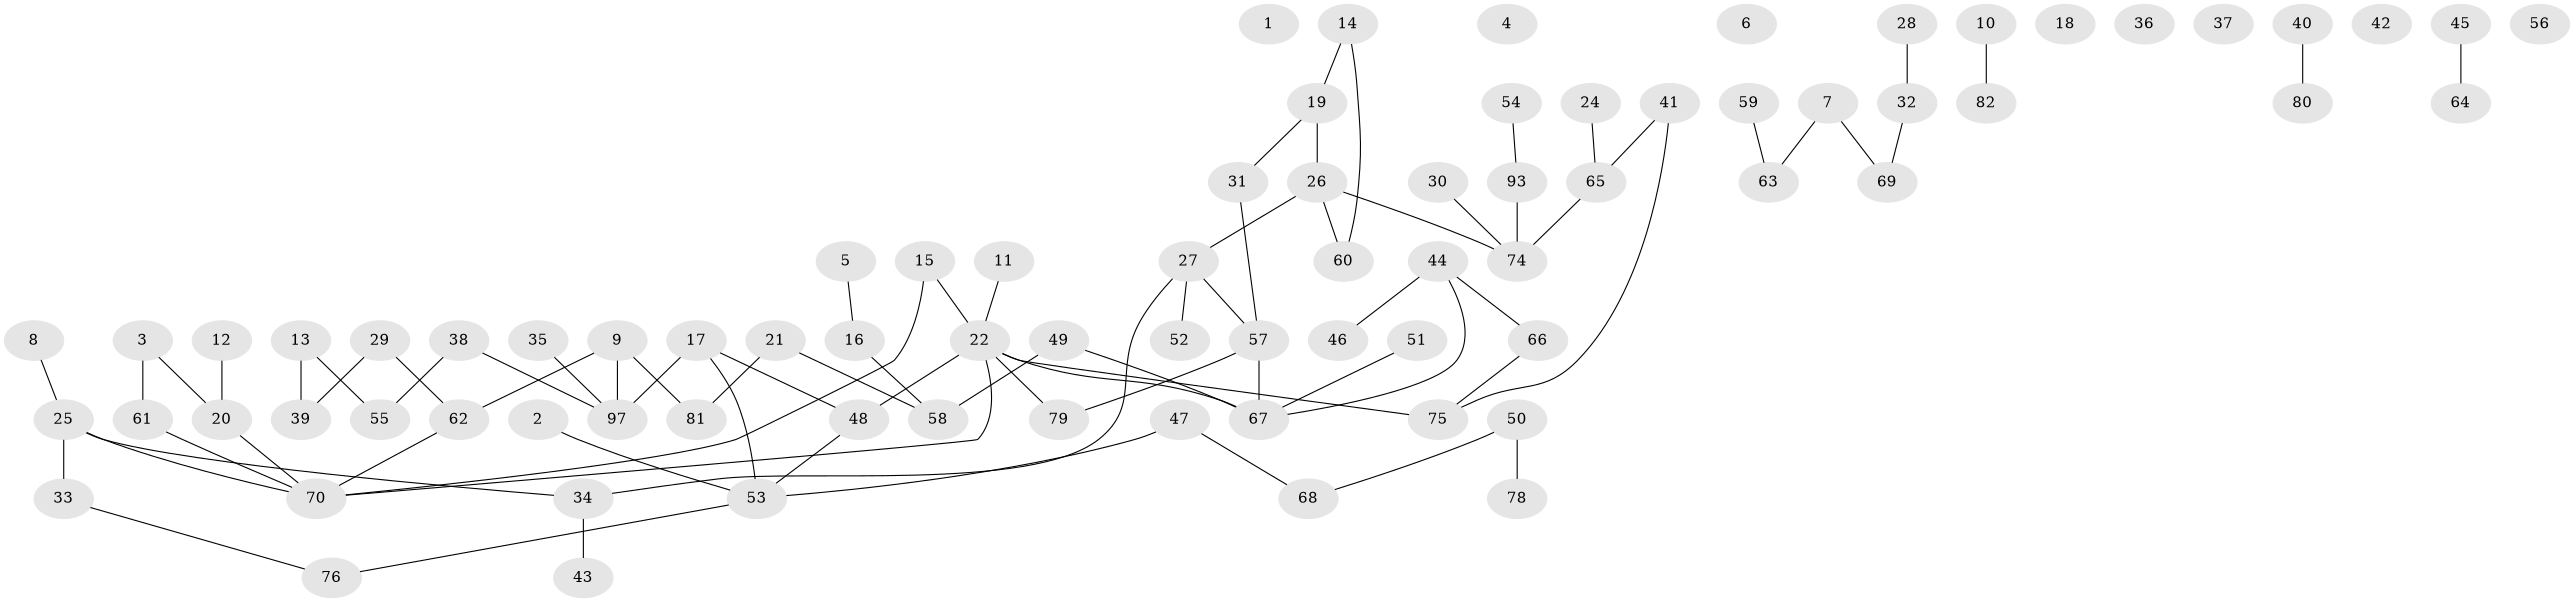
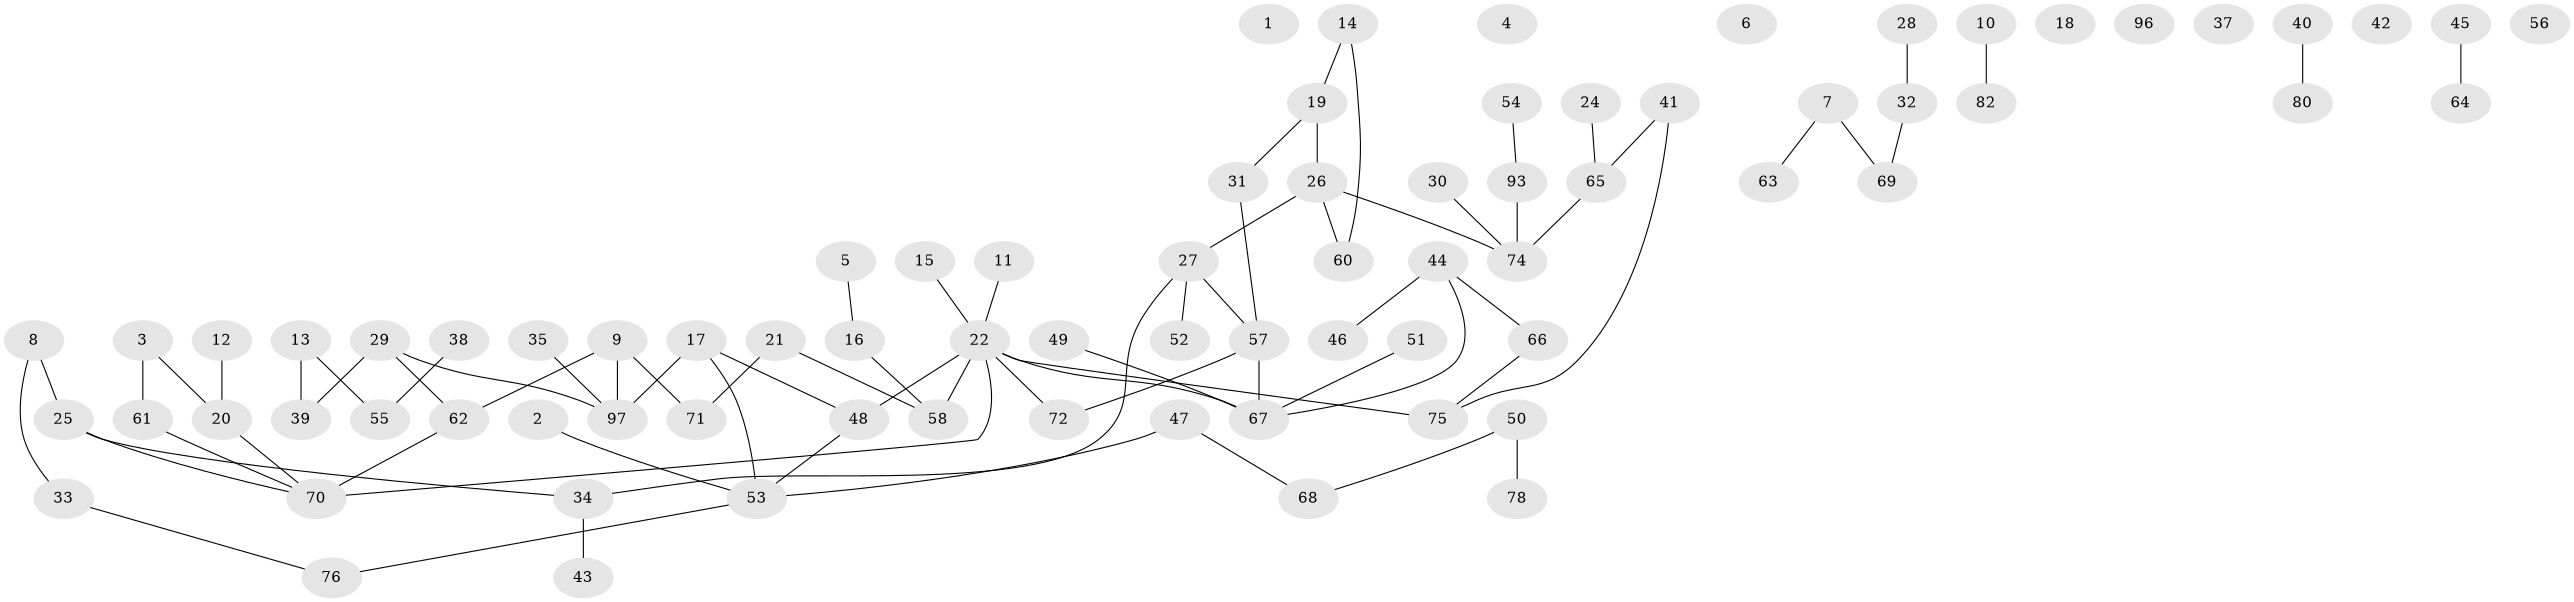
node "36": label "36" -> "96"
node "59": removed
edge "38" -- "97": now "29" -- "97"
edge "49" -- "58": now "22" -- "58"
node "81": label "81" -> "71"
node "79": label "79" -> "72"
edge "15" -- "70": removed
edge "25" -- "33": now "8" -- "33"
